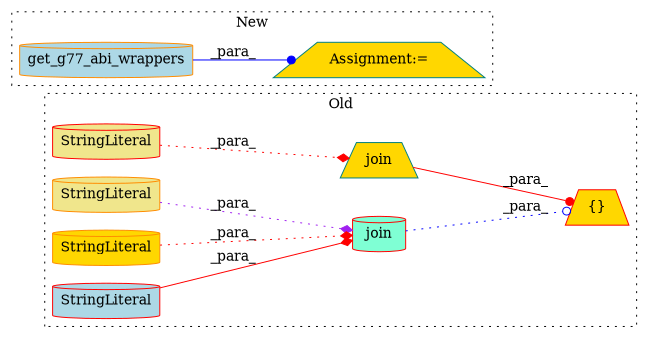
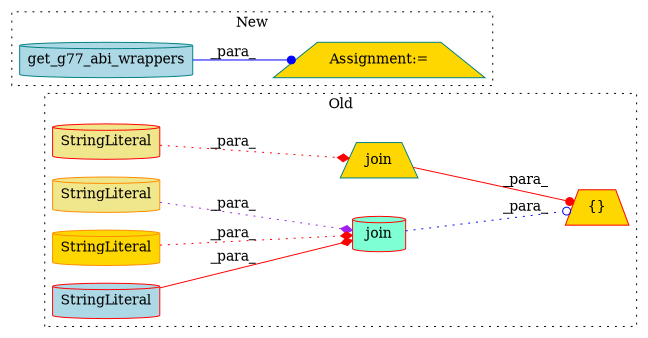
node "get_g77_abi_wrappers": color darkorange -> teal
